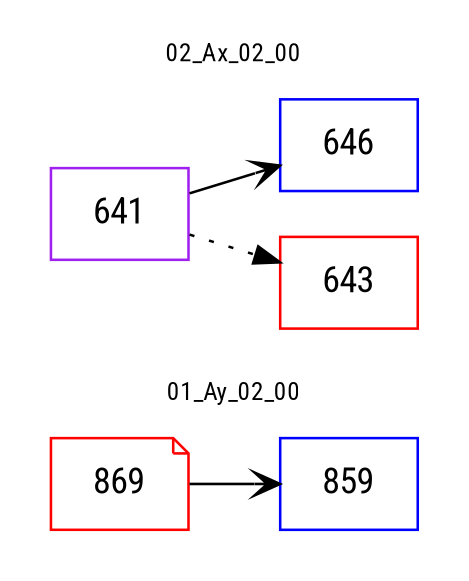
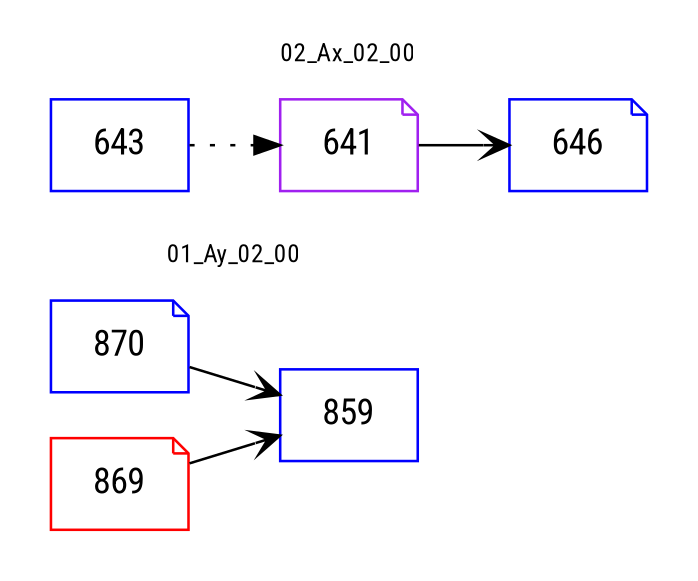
node "646": shape box -> note
node "641": shape box -> note
edge "641" -> "643": reversed
node "643": color red -> blue
node "870": added
